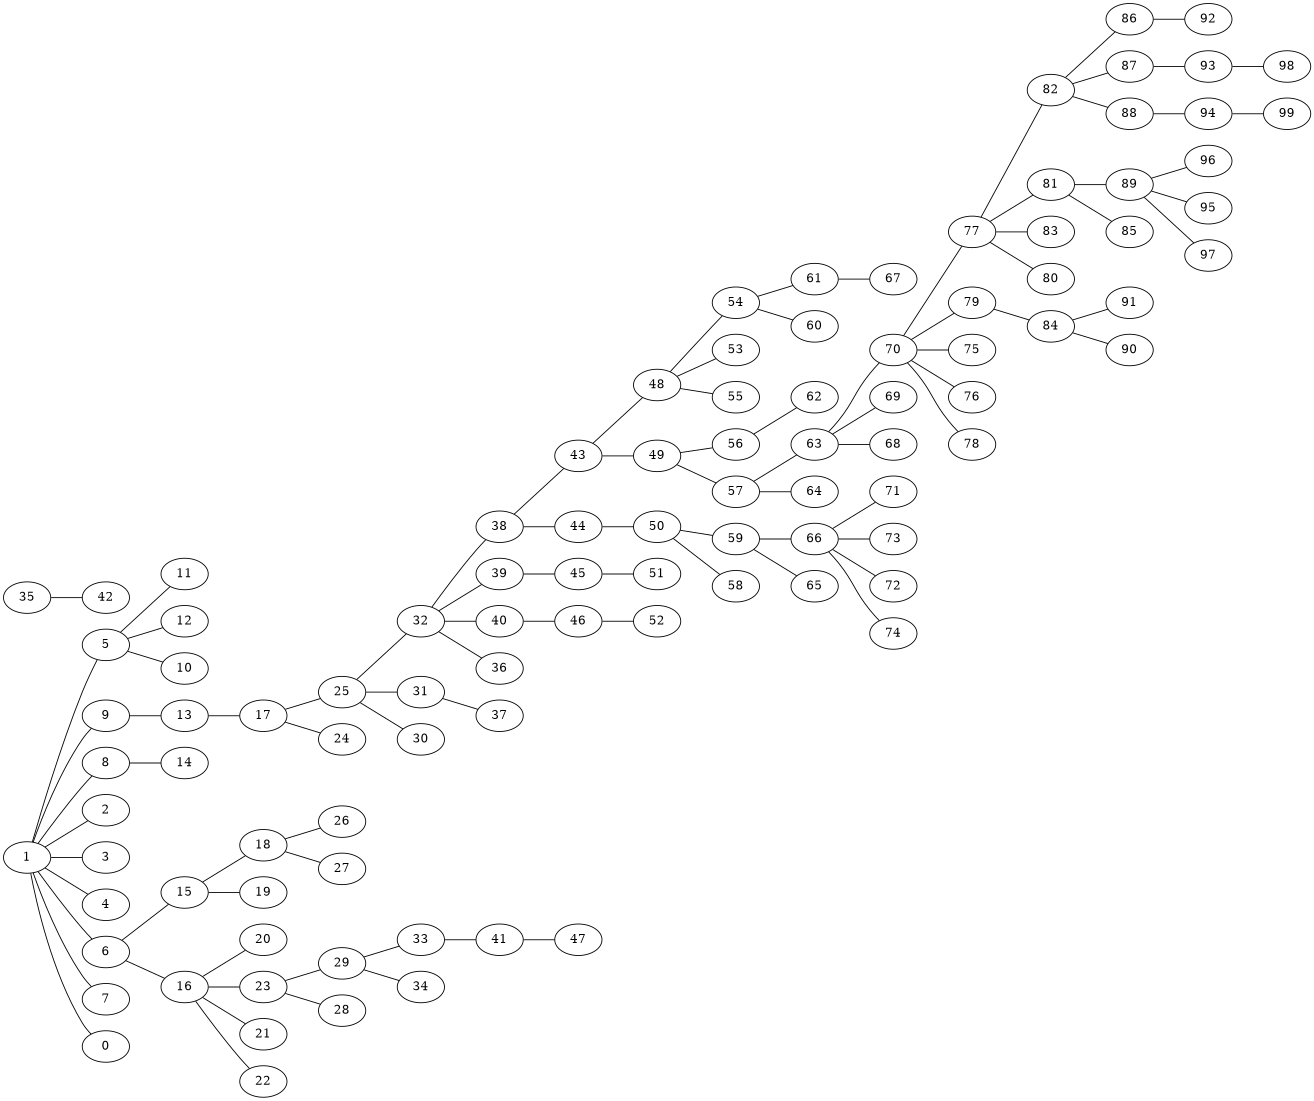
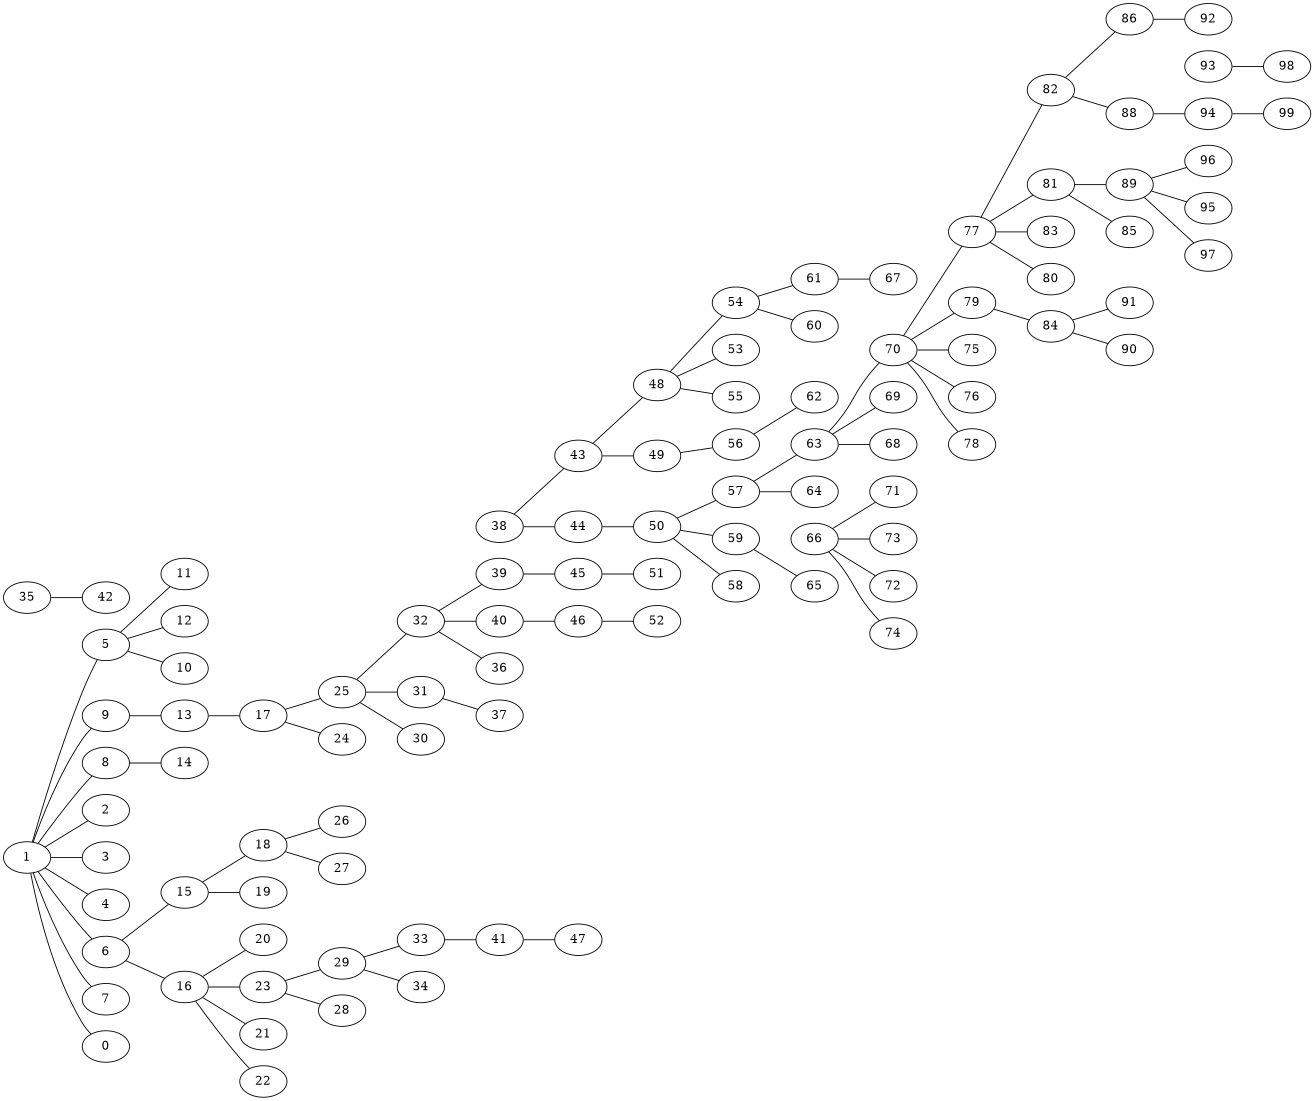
node "87": removed
edge "49" -- "57": now "50" -- "57"
edge "59" -- "66": removed
edge "38" -- "32": removed
